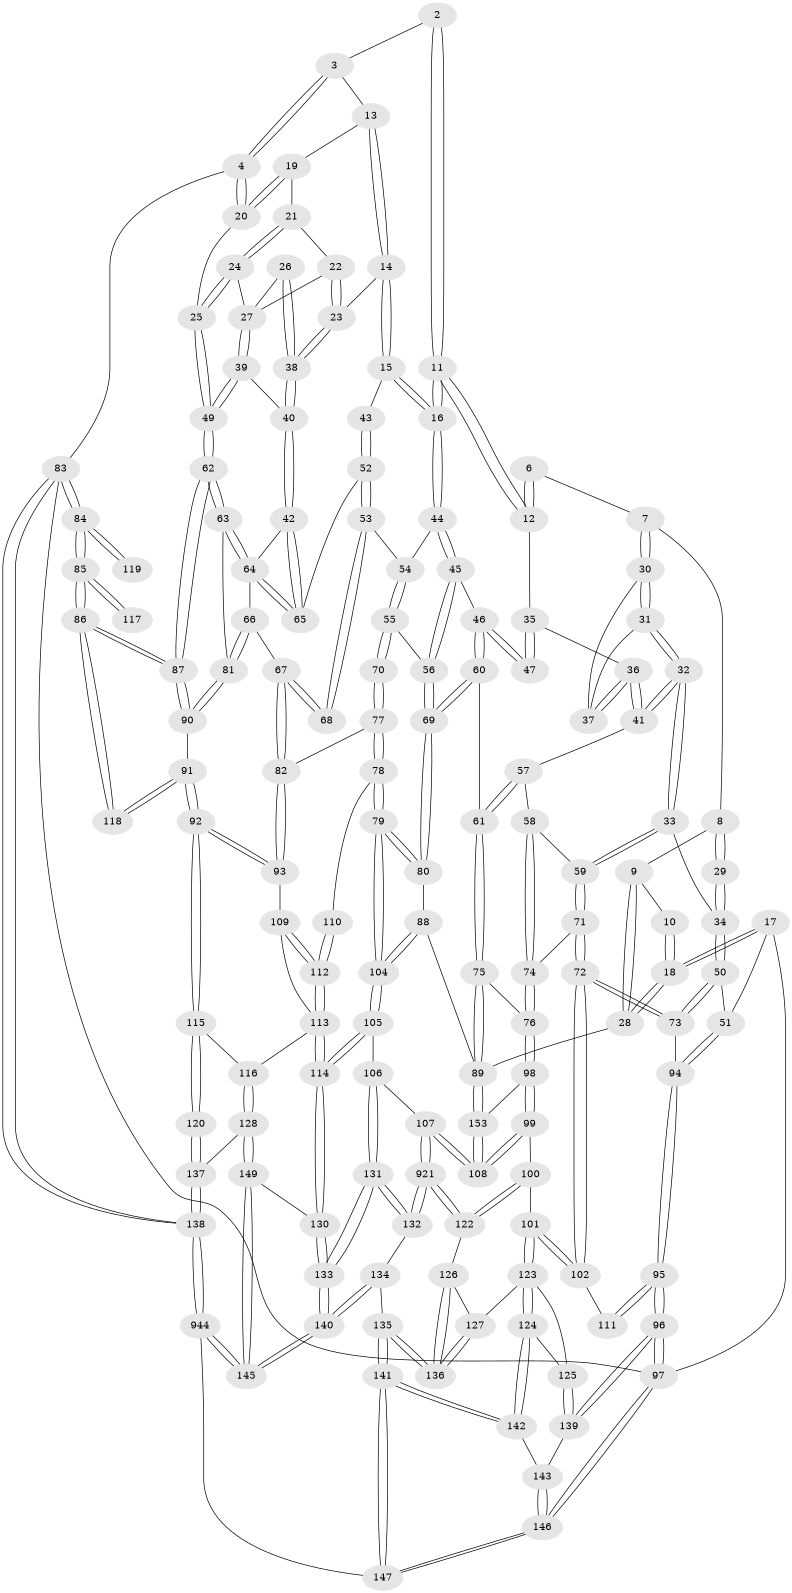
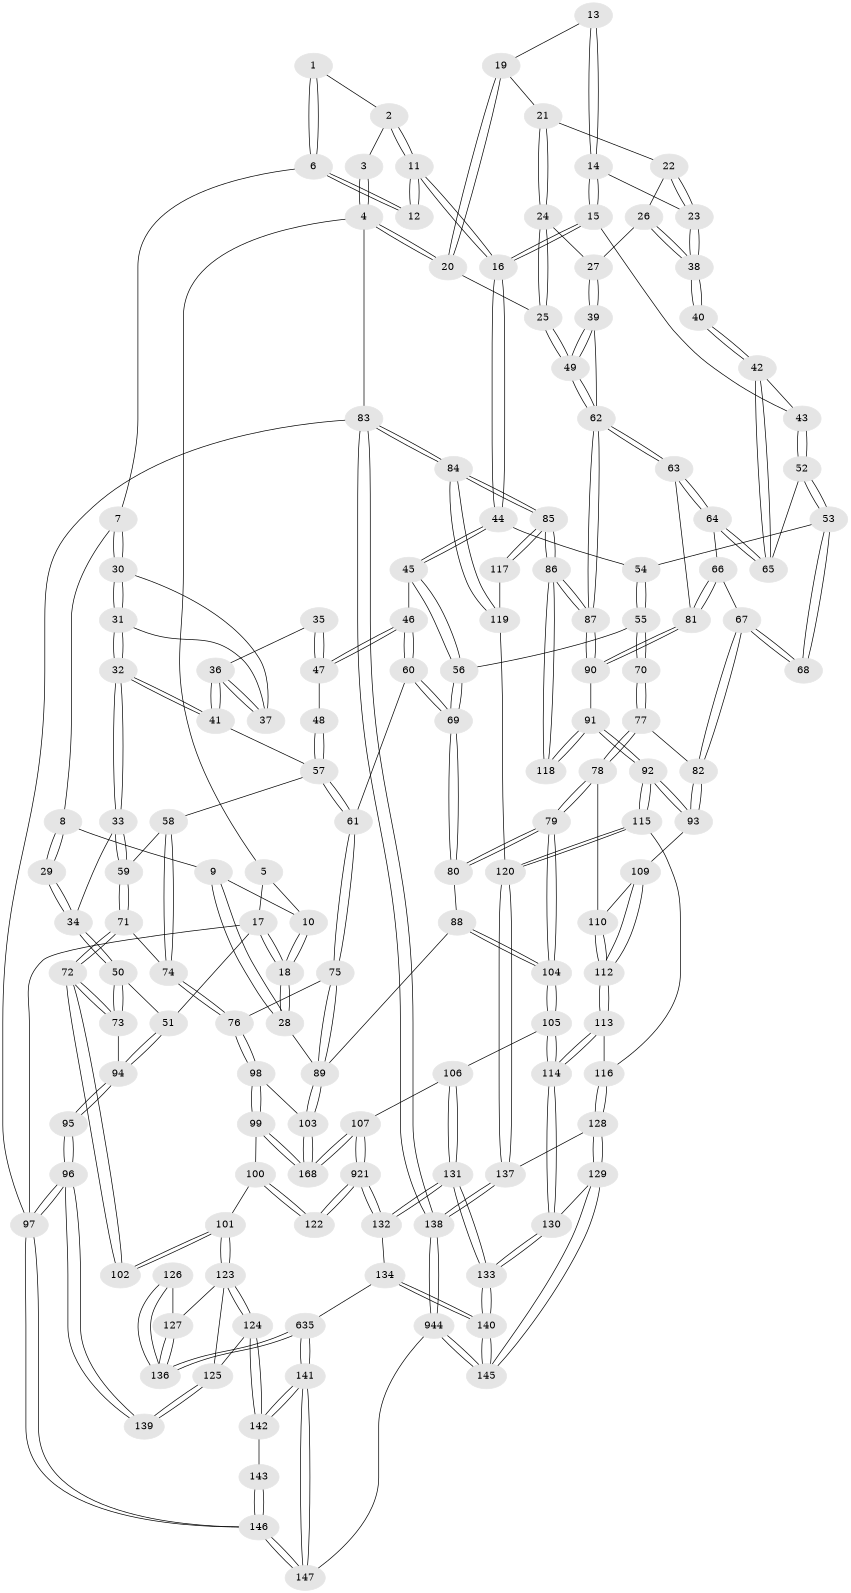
node "1": added
edge "3" -- "13": removed
edge "22" -- "27": now "22" -- "26"
edge "39" -- "40": now "39" -- "62"
edge "42" -- "64": now "42" -- "43"
edge "12" -- "35": removed
edge "117" -- "119": added
node "48": added
edge "119" -- "120": added
node "5": added
edge "109" -- "113": now "109" -- "110"
node "153": label "153" -> "103"
node "149": label "149" -> "129"
node "108": label "108" -> "168"
edge "122" -- "126": removed
node "135": label "135" -> "635"
node "111": removed
edge "139" -- "143": removed
